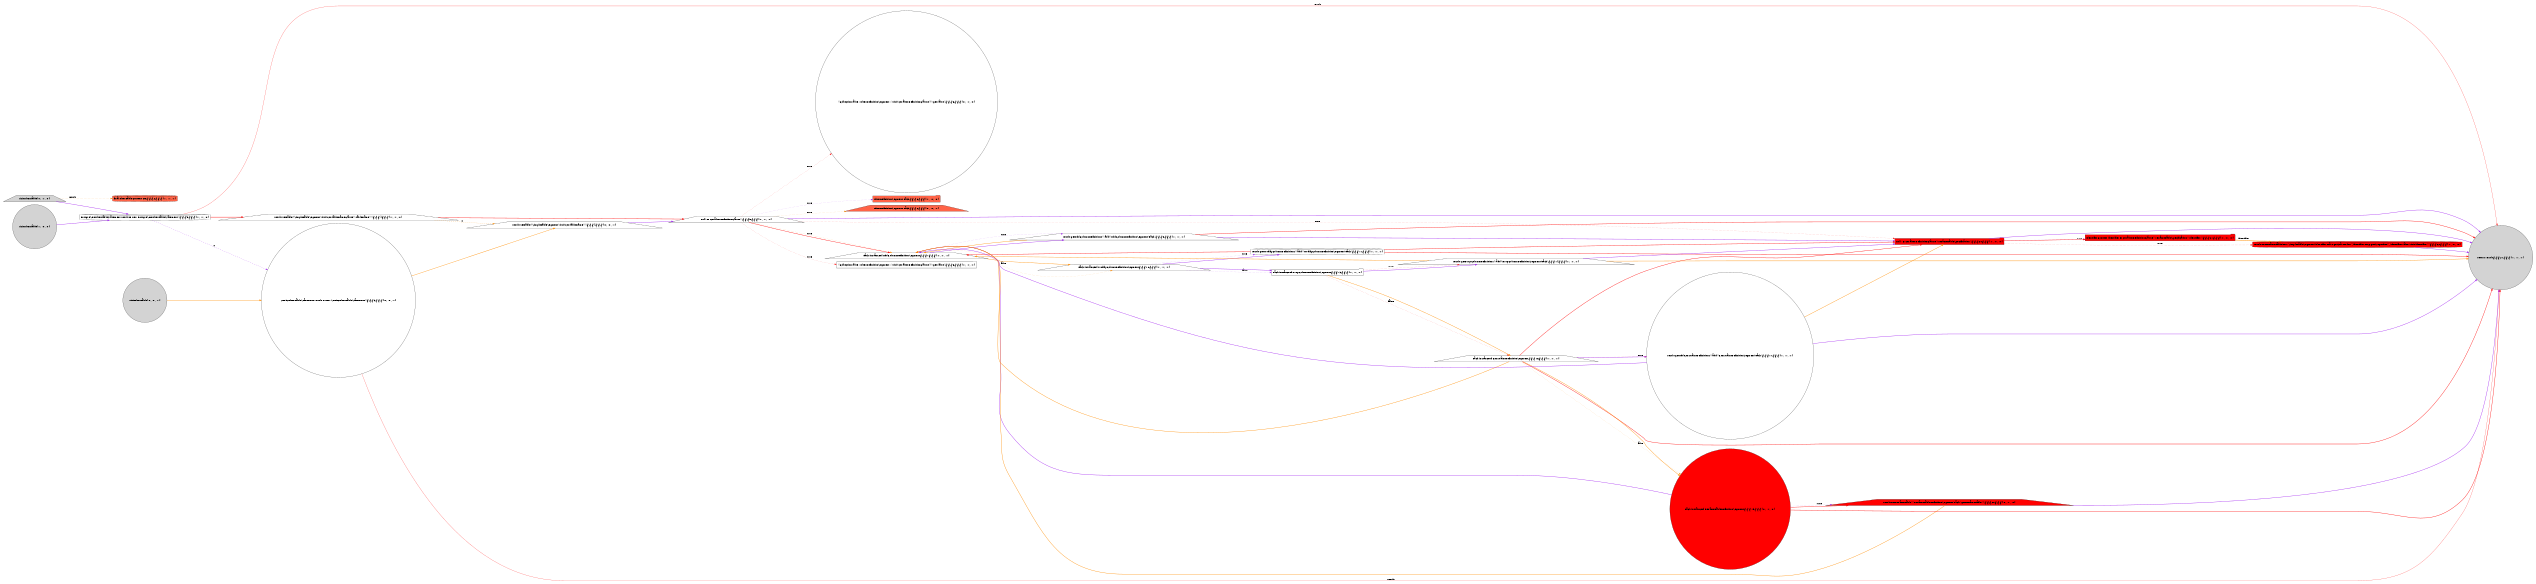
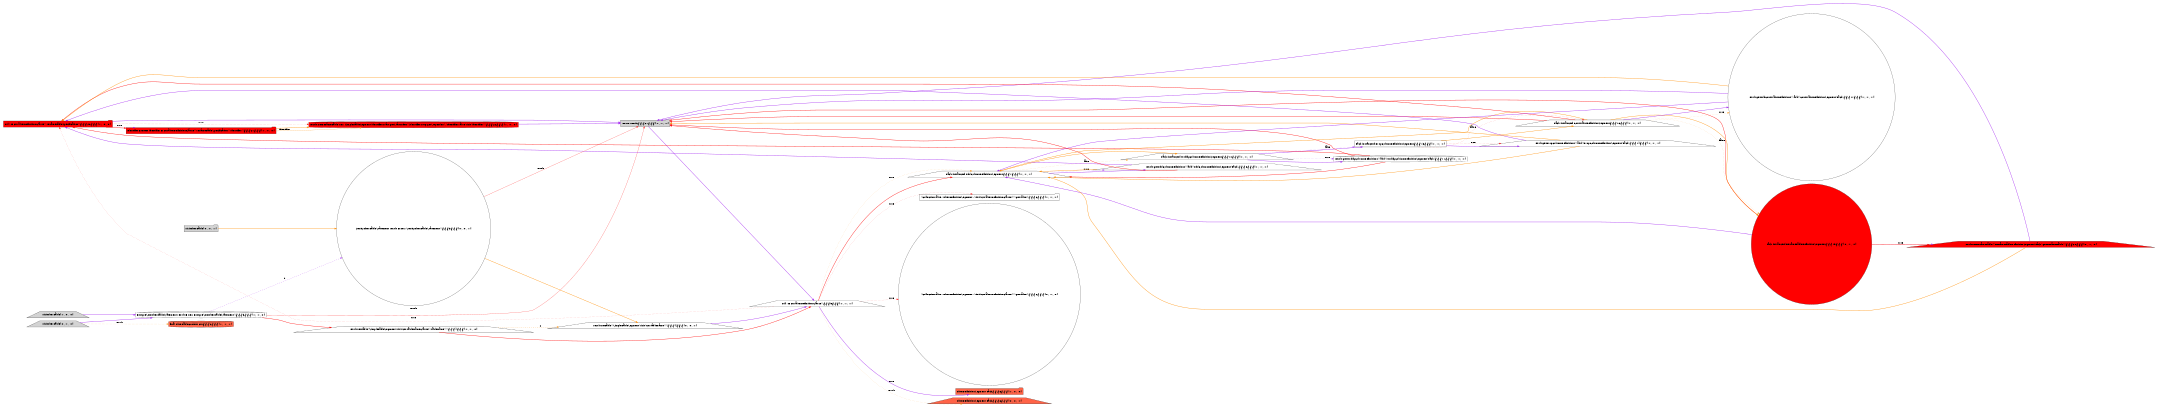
edge "null != ctx.alterDefinitionClause()@@@5@@@['1', '1', '1']" -> "AlterDefinitionSegment each@@@6@@@['1', '0', '0']": style dotted -> bold
edge "null != ctx.alterDefinitionClause()@@@5@@@['1', '1', '1']" -> "AlterDefinitionSegment each@@@6@@@['0', '0', '1']": label "true" -> "result"
edge "null != ctx.alterDefinitionClause()@@@5@@@['1', '1', '1']" -> "return result@@@21@@@['1', '1', '1']": reversed
node "visitAlterTable['1', '0', '0']": shape circle -> trapezium
node "return result@@@21@@@['1', '1', '1']": shape circle -> folder
node "visitAlterTable['0', '0', '1']": shape circle -> folder
